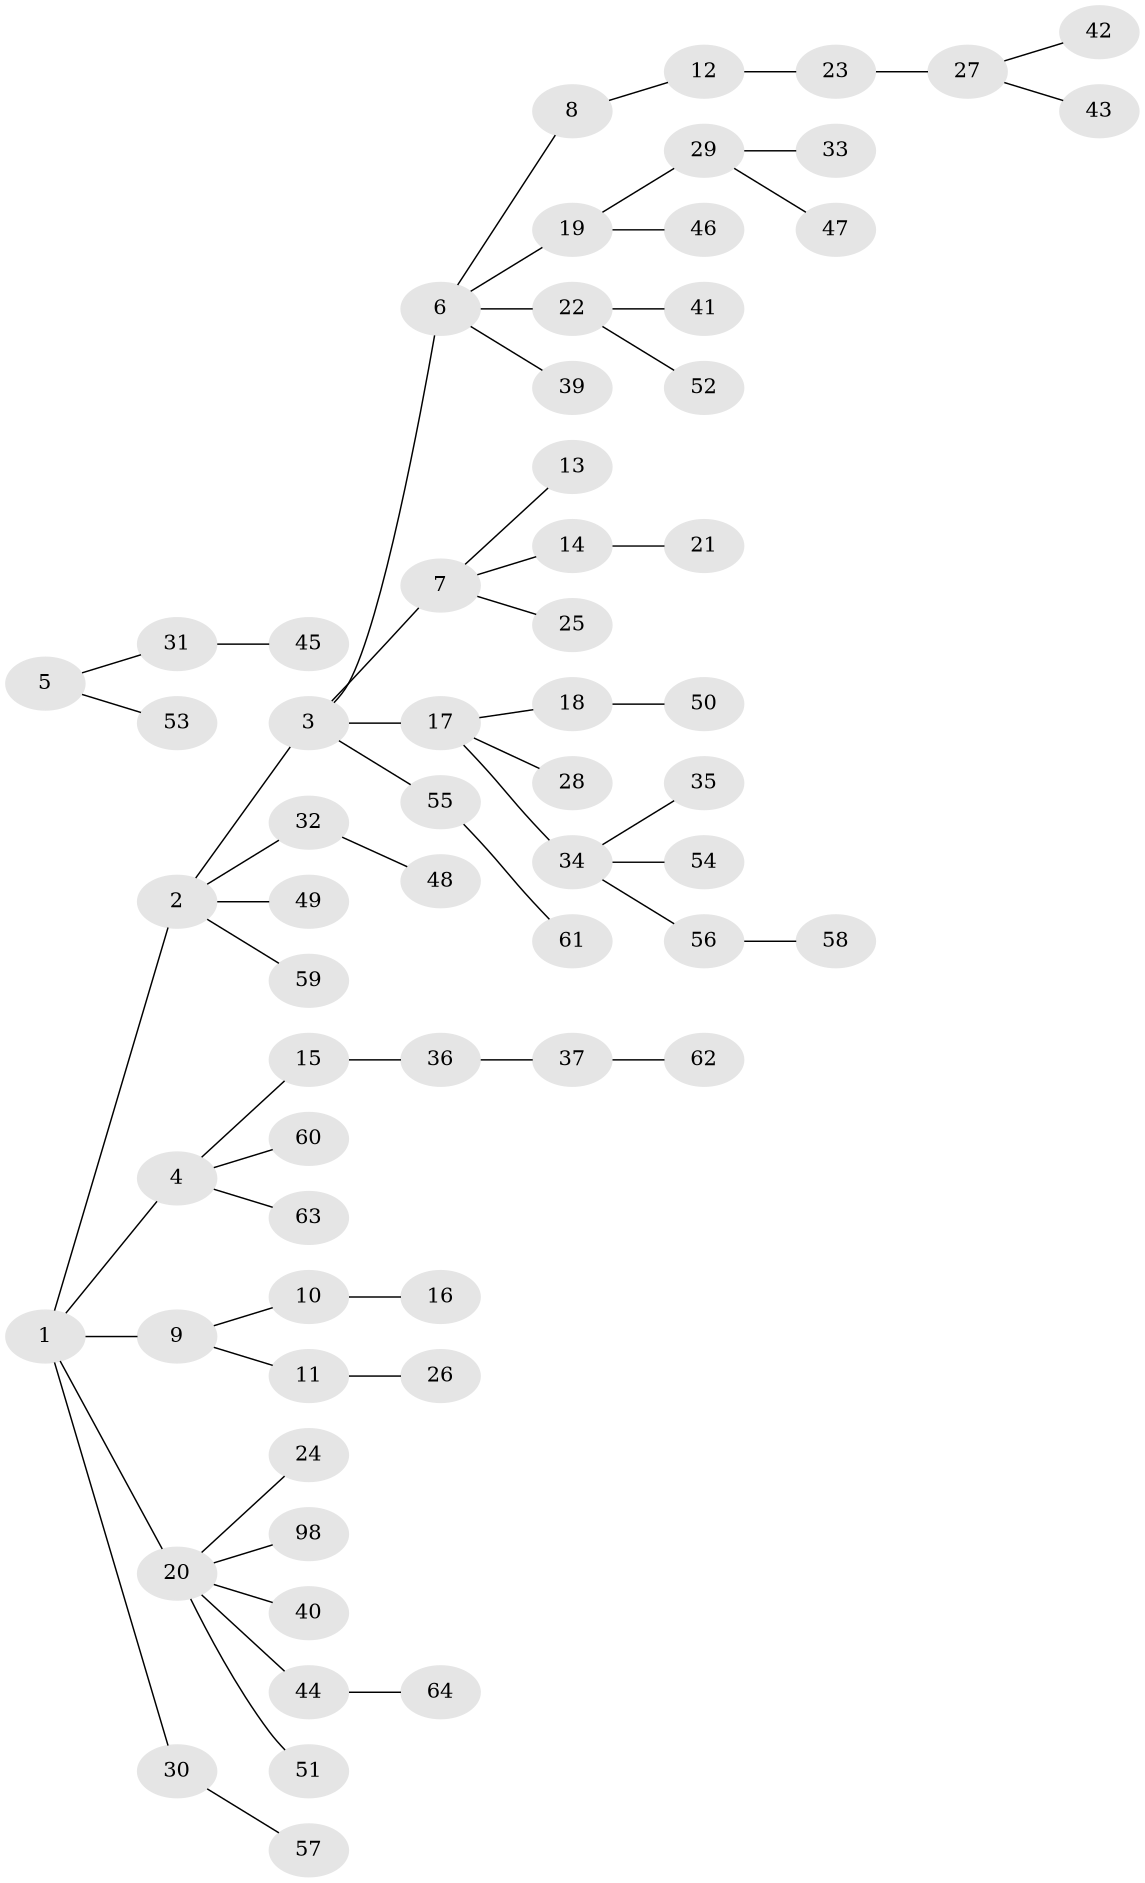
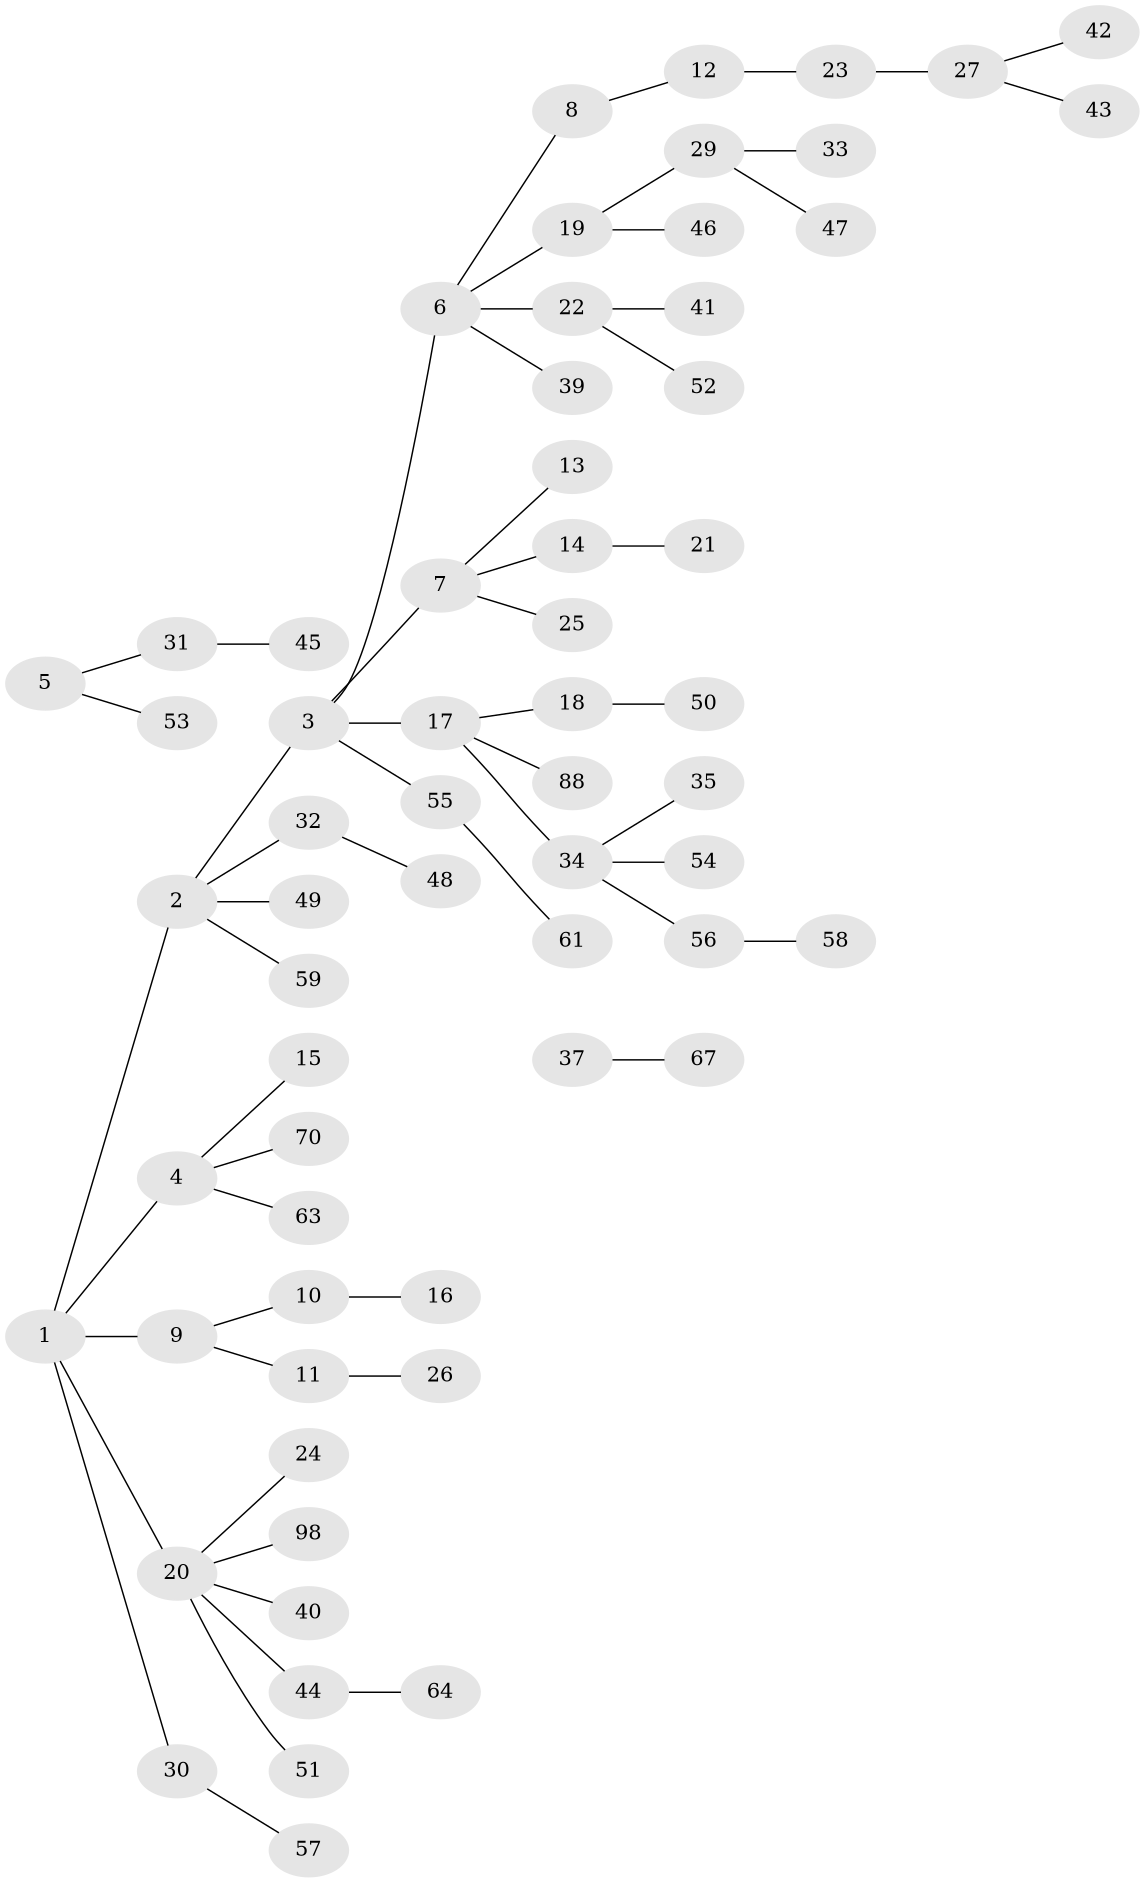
node "28": label "28" -> "88"
node "36": removed
node "62": label "62" -> "67"
node "60": label "60" -> "70"
